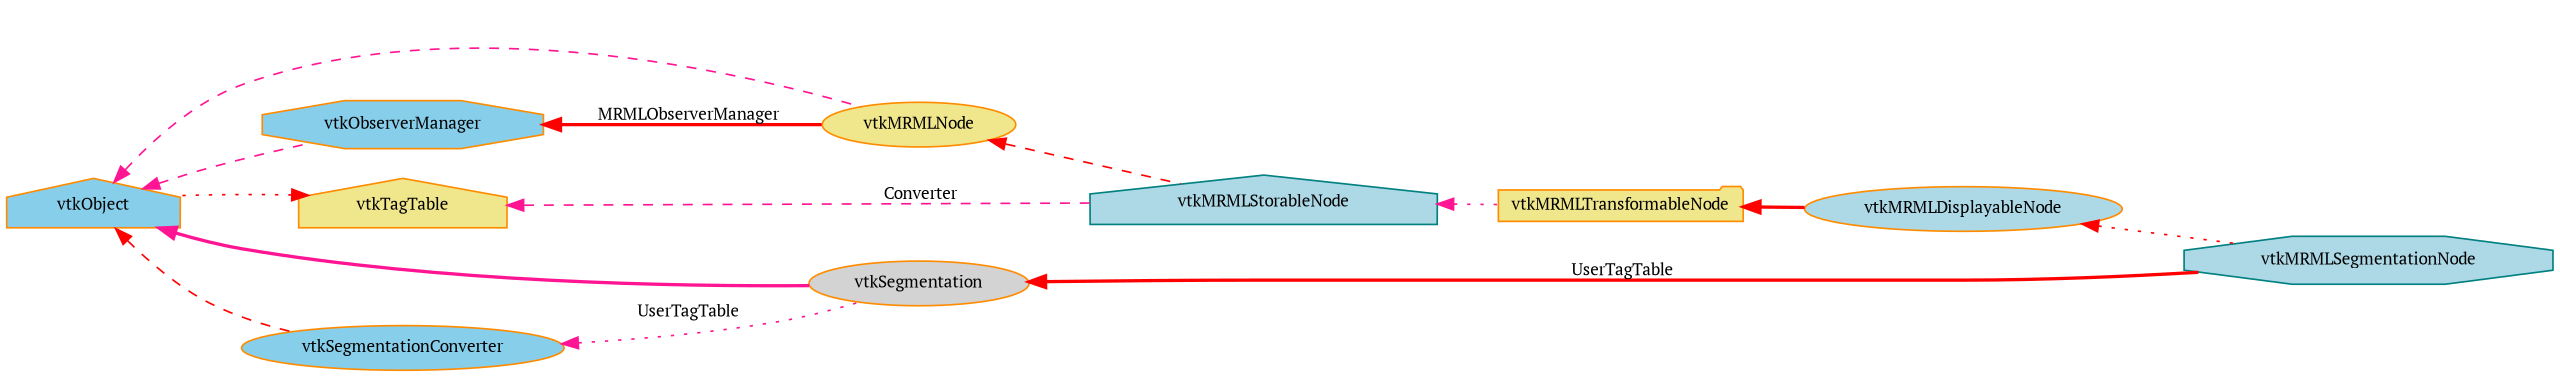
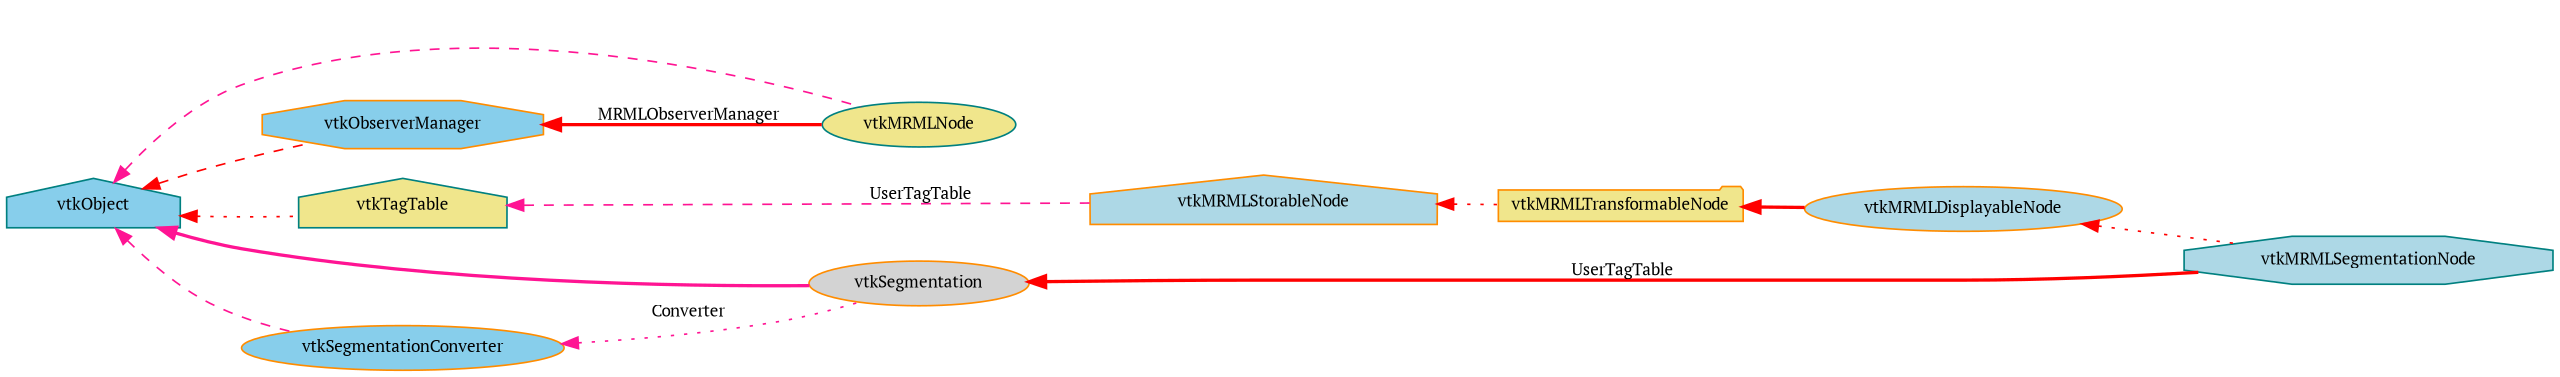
node "vtkMRMLNode": color darkorange -> teal
edge "vtkObserverManager" -> "vtkObject": color deeppink -> red
edge "vtkMRMLStorableNode" -> "vtkMRMLNode": removed
edge "vtkObject" -> "vtkTagTable": reversed
edge "vtkMRMLStorableNode" -> "vtkTagTable": label " Converter" -> " UserTagTable"
node "vtkMRMLStorableNode": color teal -> darkorange
edge "vtkMRMLTransformableNode" -> "vtkMRMLStorableNode": color deeppink -> red
node "vtkObject": color darkorange -> teal
node "vtkTagTable": color darkorange -> teal
edge "vtkSegmentationConverter" -> "vtkObject": color red -> deeppink
edge "vtkSegmentation" -> "vtkSegmentationConverter": label " UserTagTable" -> " Converter"
